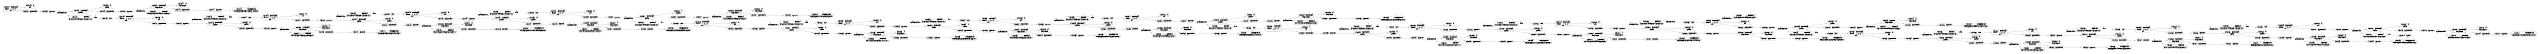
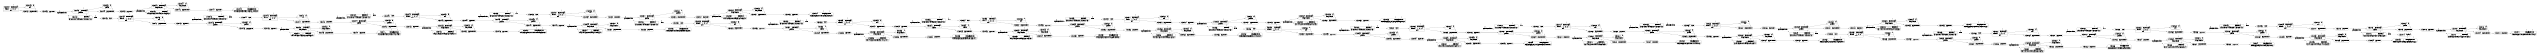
edge "215020635" -> "215020632": now "215020626" -> "215020632"
node "215020643": text "Argument" -> "FunctionCall"
node "215020465": text "ArgumentList" -> "JcqpAAADQu"
